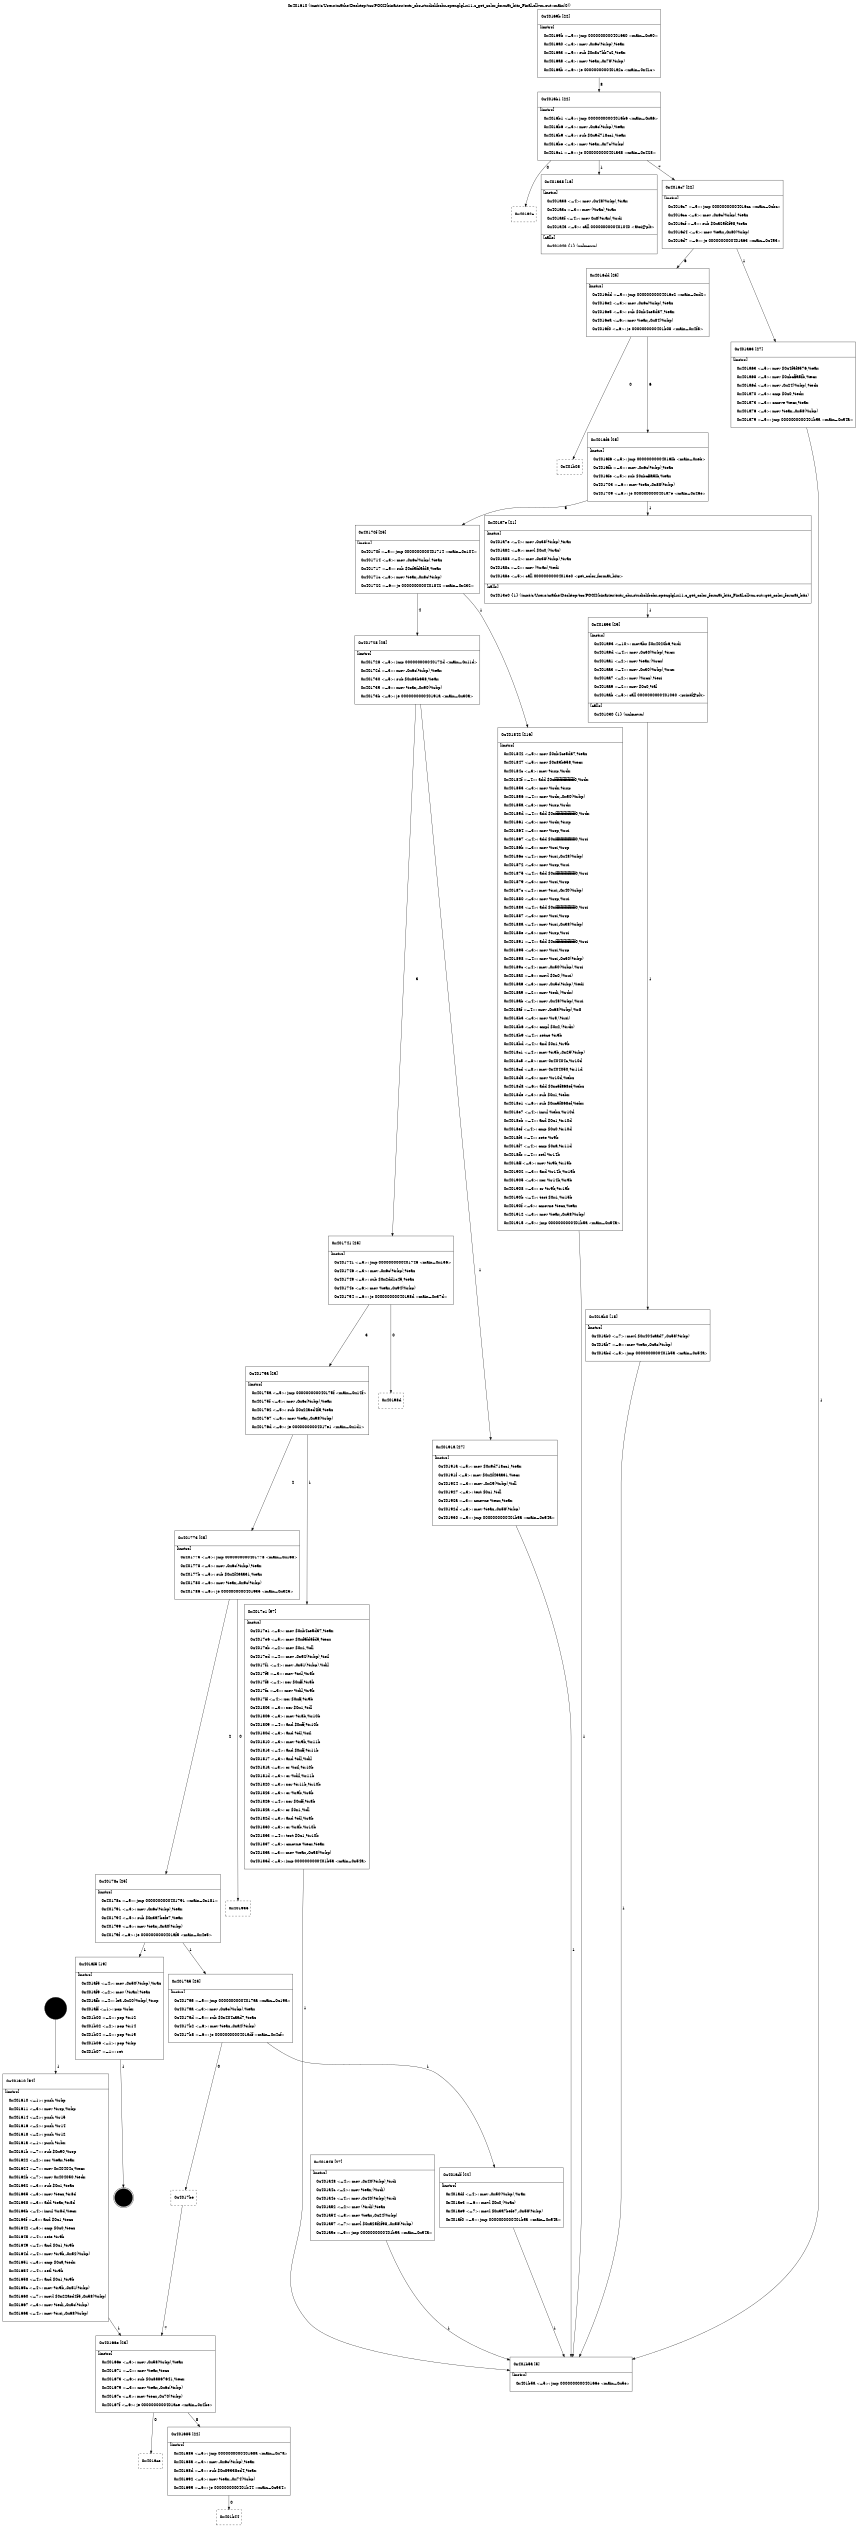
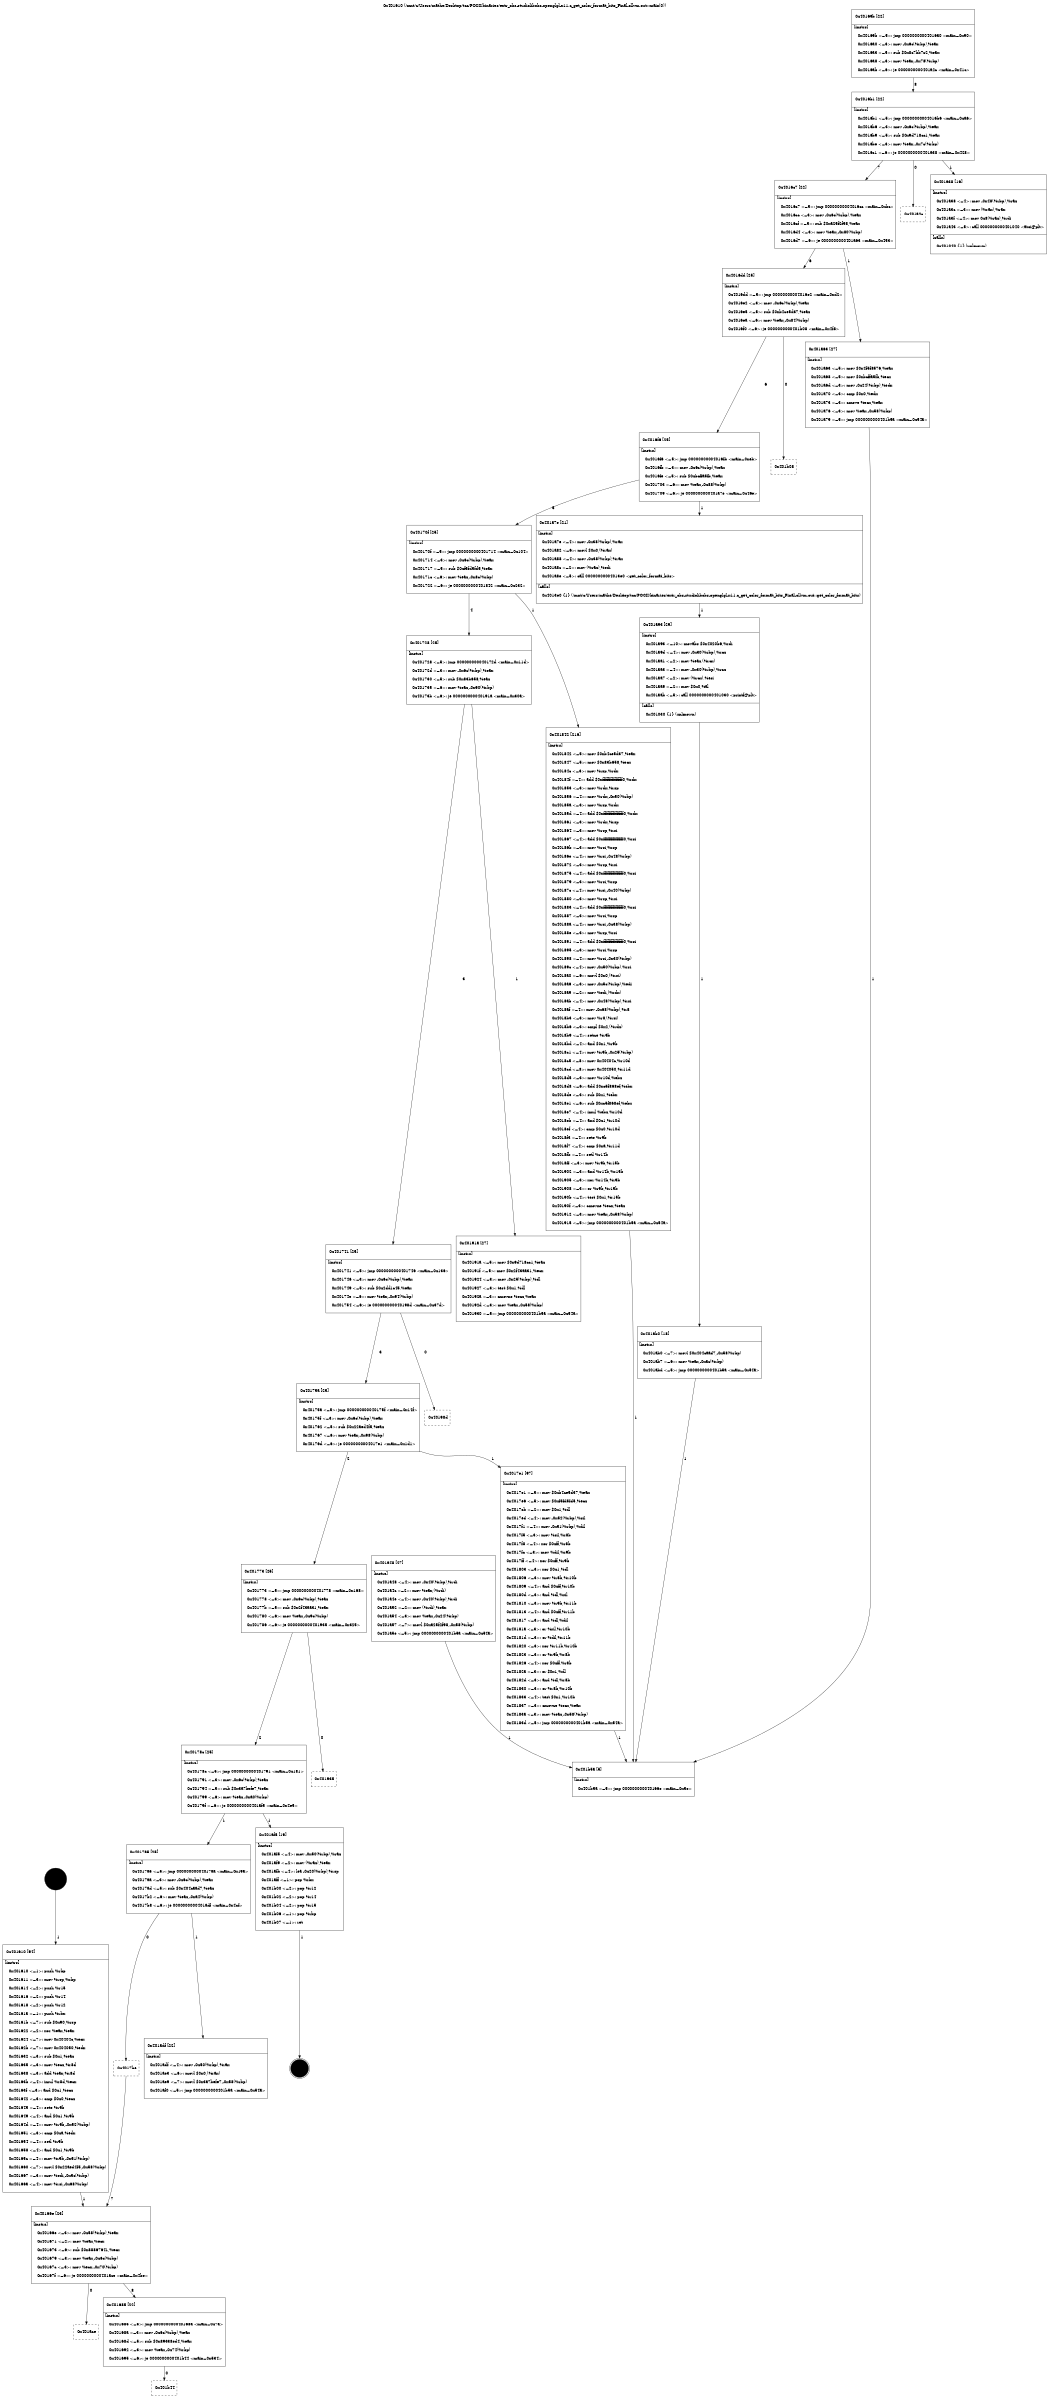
edge "0x40191a [27]" -> "0x401b5a [5]": removed, label "1"
edge "0x401adf [22]" -> "0x401b5a [5]": removed, label "1"
